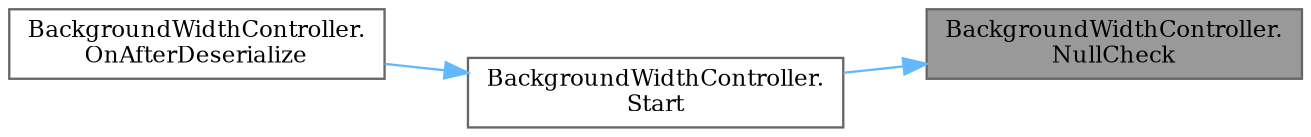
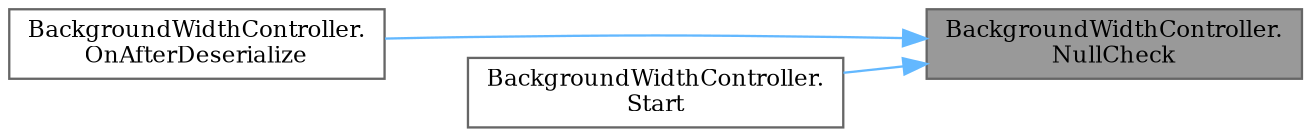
edge "BackgroundWidthController. OnAfterDeserialize" -> "BackgroundWidthController. Start": now "BackgroundWidthController. OnAfterDeserialize" -> "BackgroundWidthController. NullCheck"
